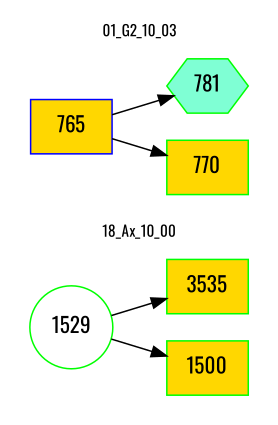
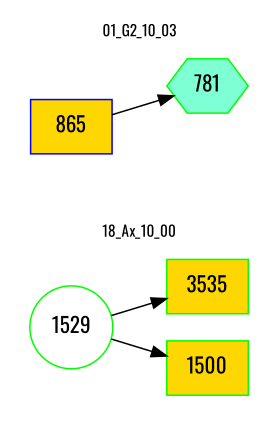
node "765": label "765" -> "865"
node "770": removed
